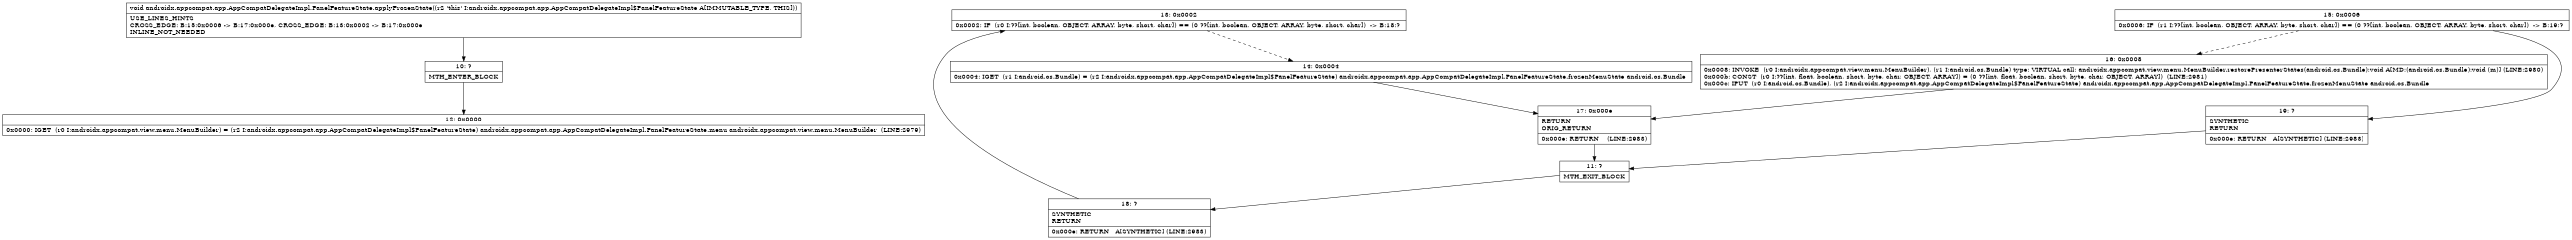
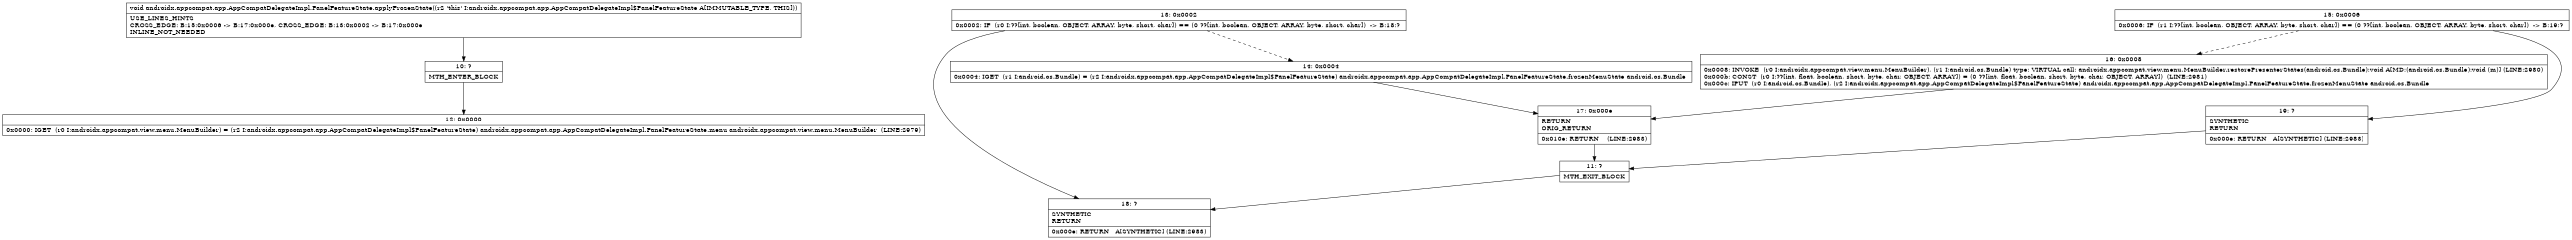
edge "18: ?" -> "13: 0x0002": reversed
node "17: 0x000e": text "0x000e: RETURN    (LINE:2983)" -> "0x010e: RETURN    (LINE:2983)"
